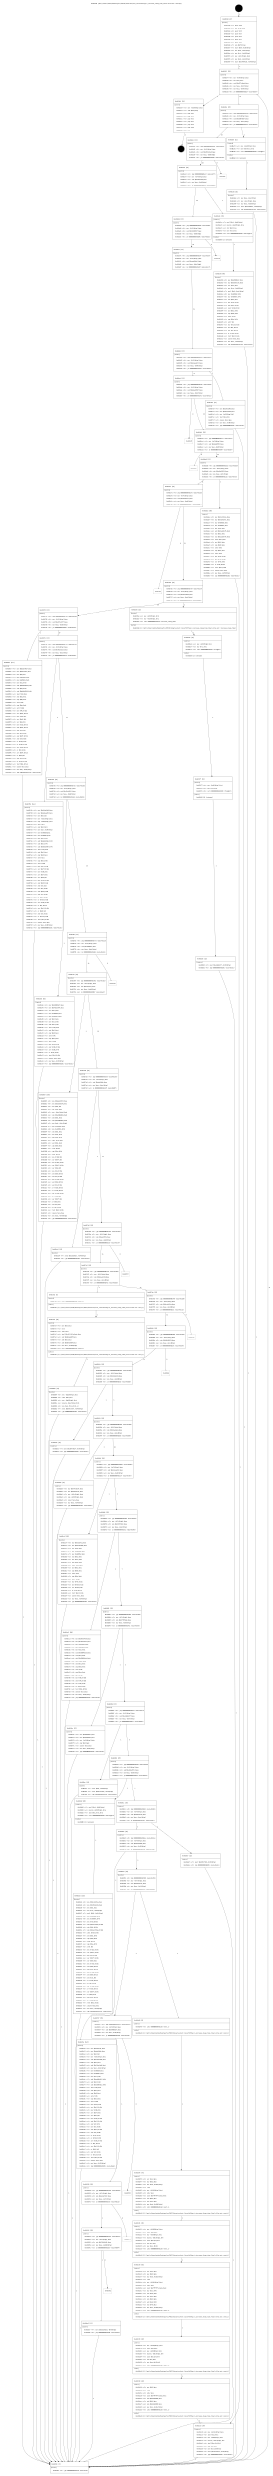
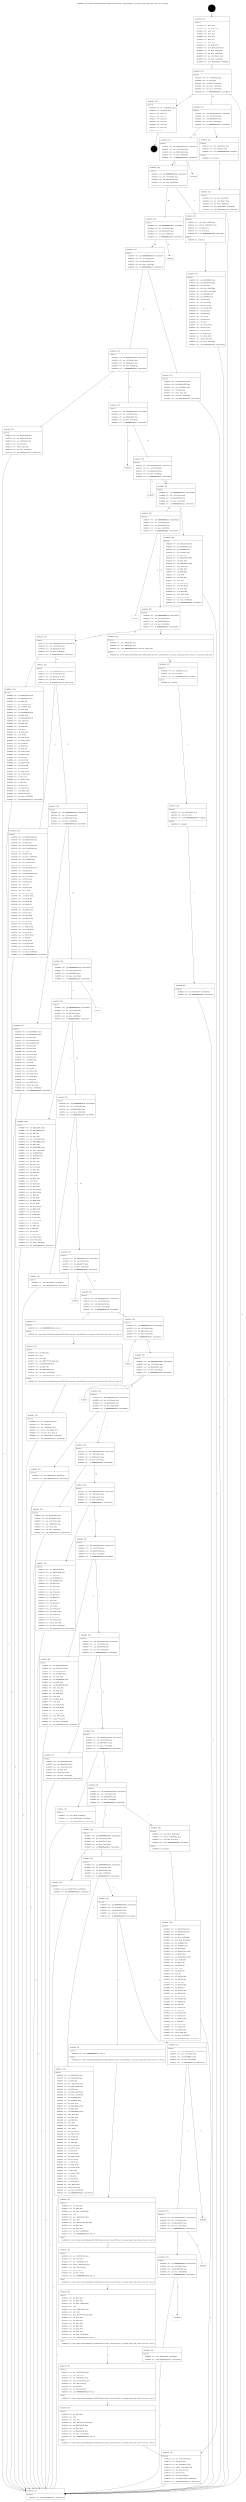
node "0x401a9f [27]": added
